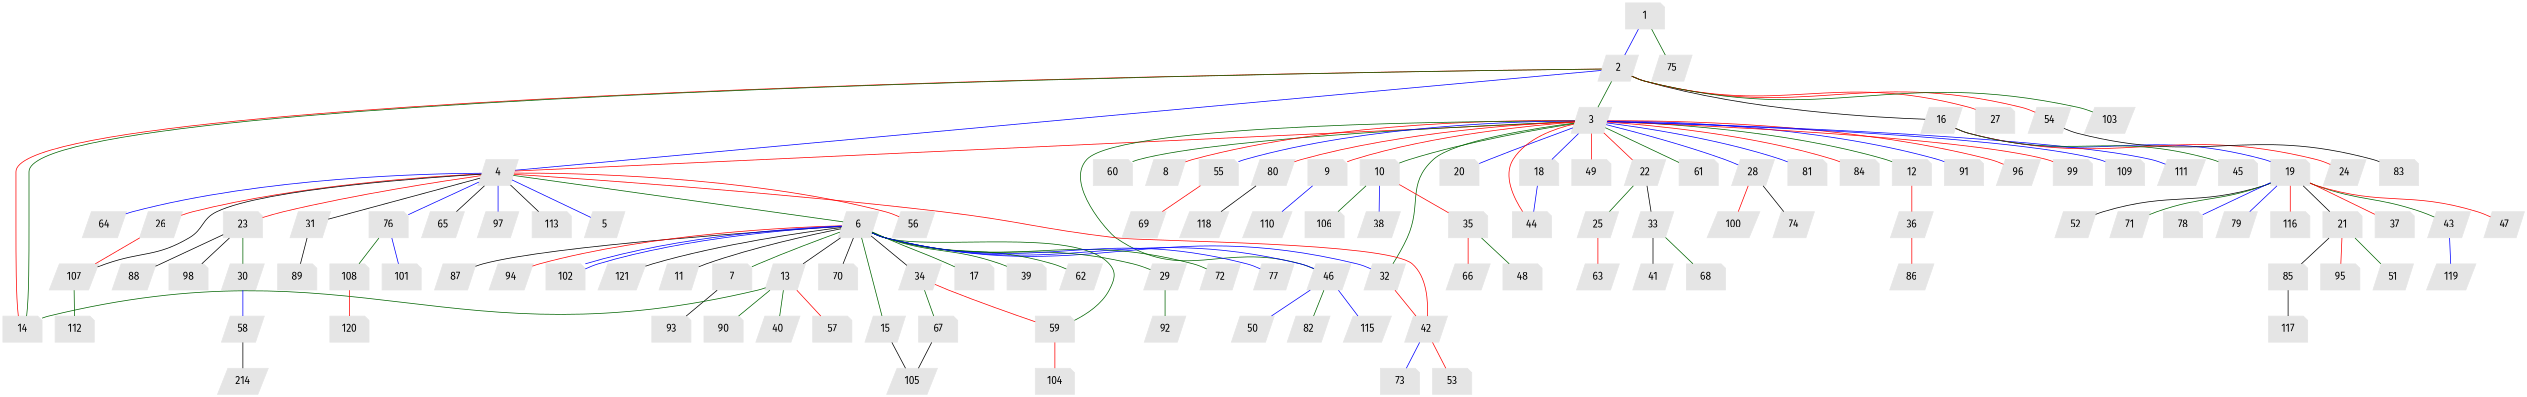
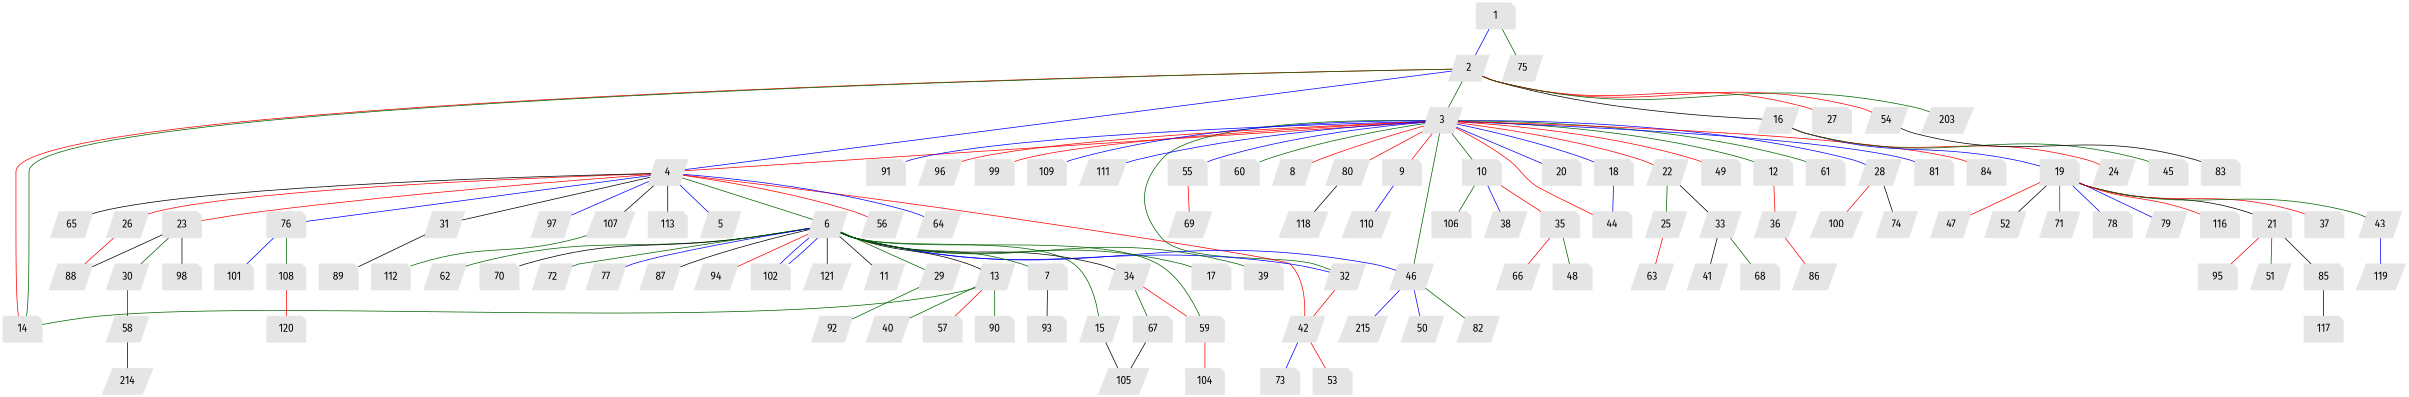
node "103": label "103" -> "203"
edge "26" -- "107": now "26" -- "88"
node "115": label "115" -> "215"
